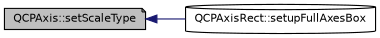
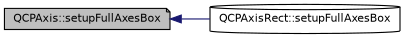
node "QCPAxis::setScaleType": label "QCPAxis::setScaleType" -> "QCPAxis::setupFullAxesBox"
